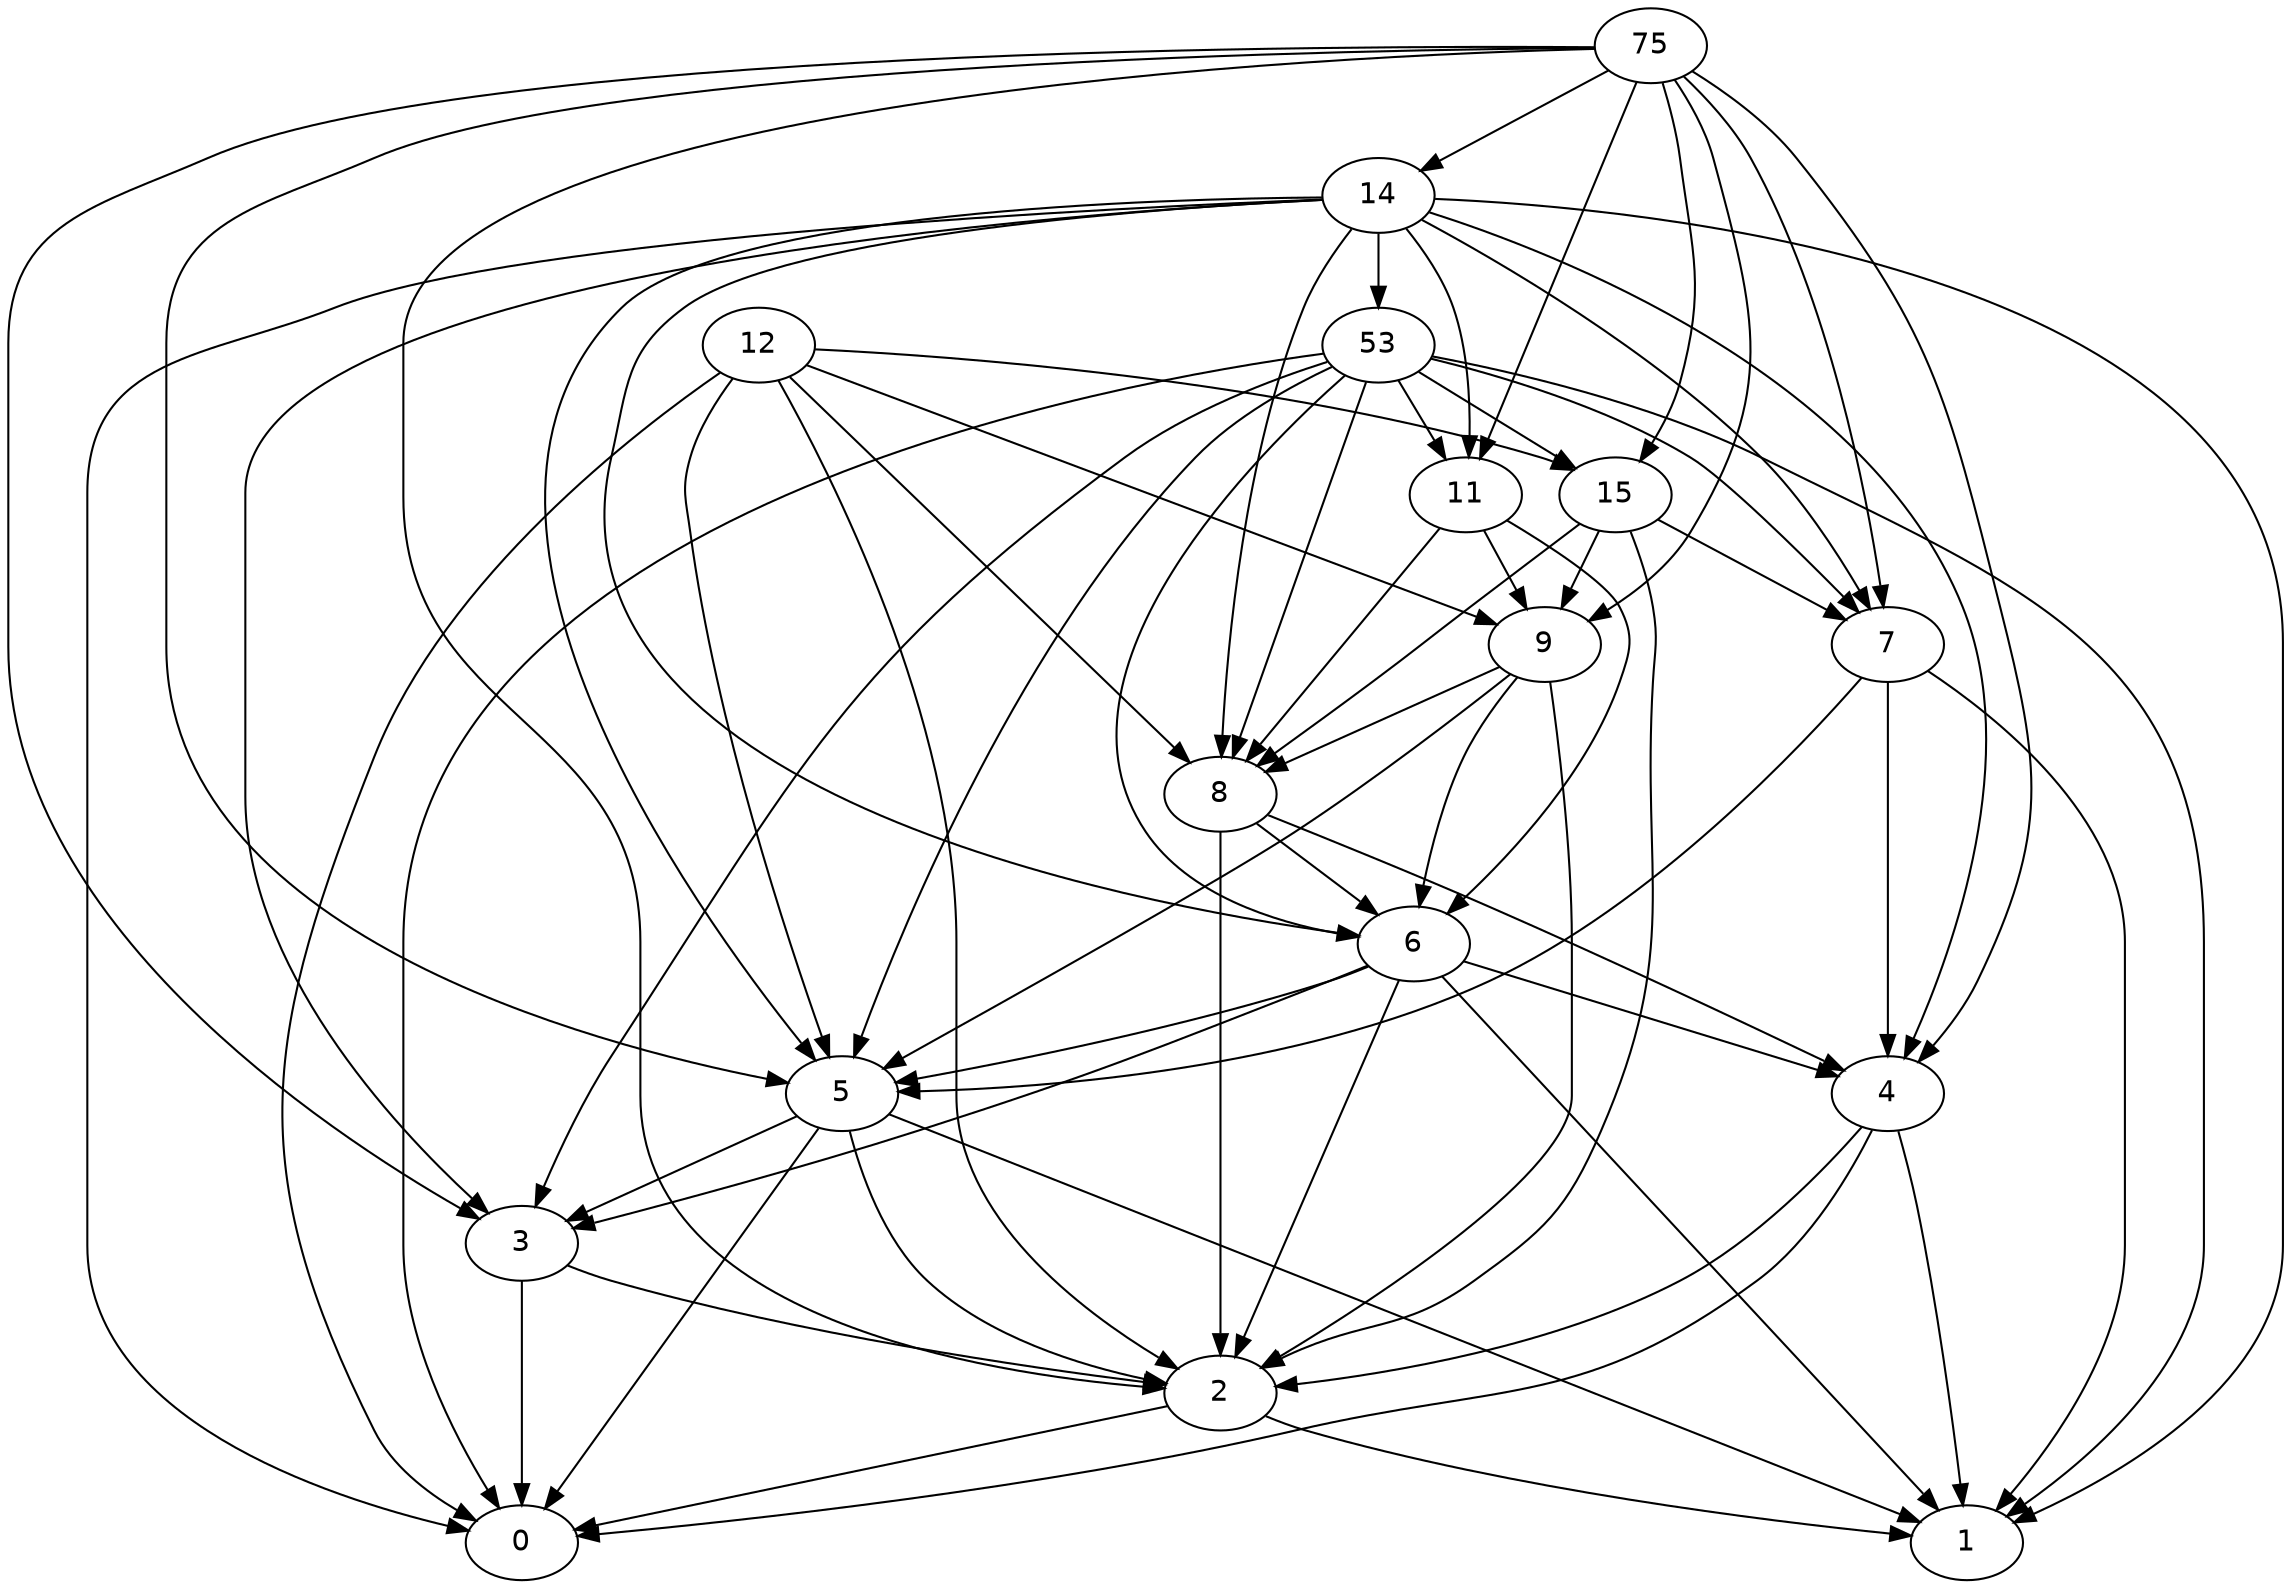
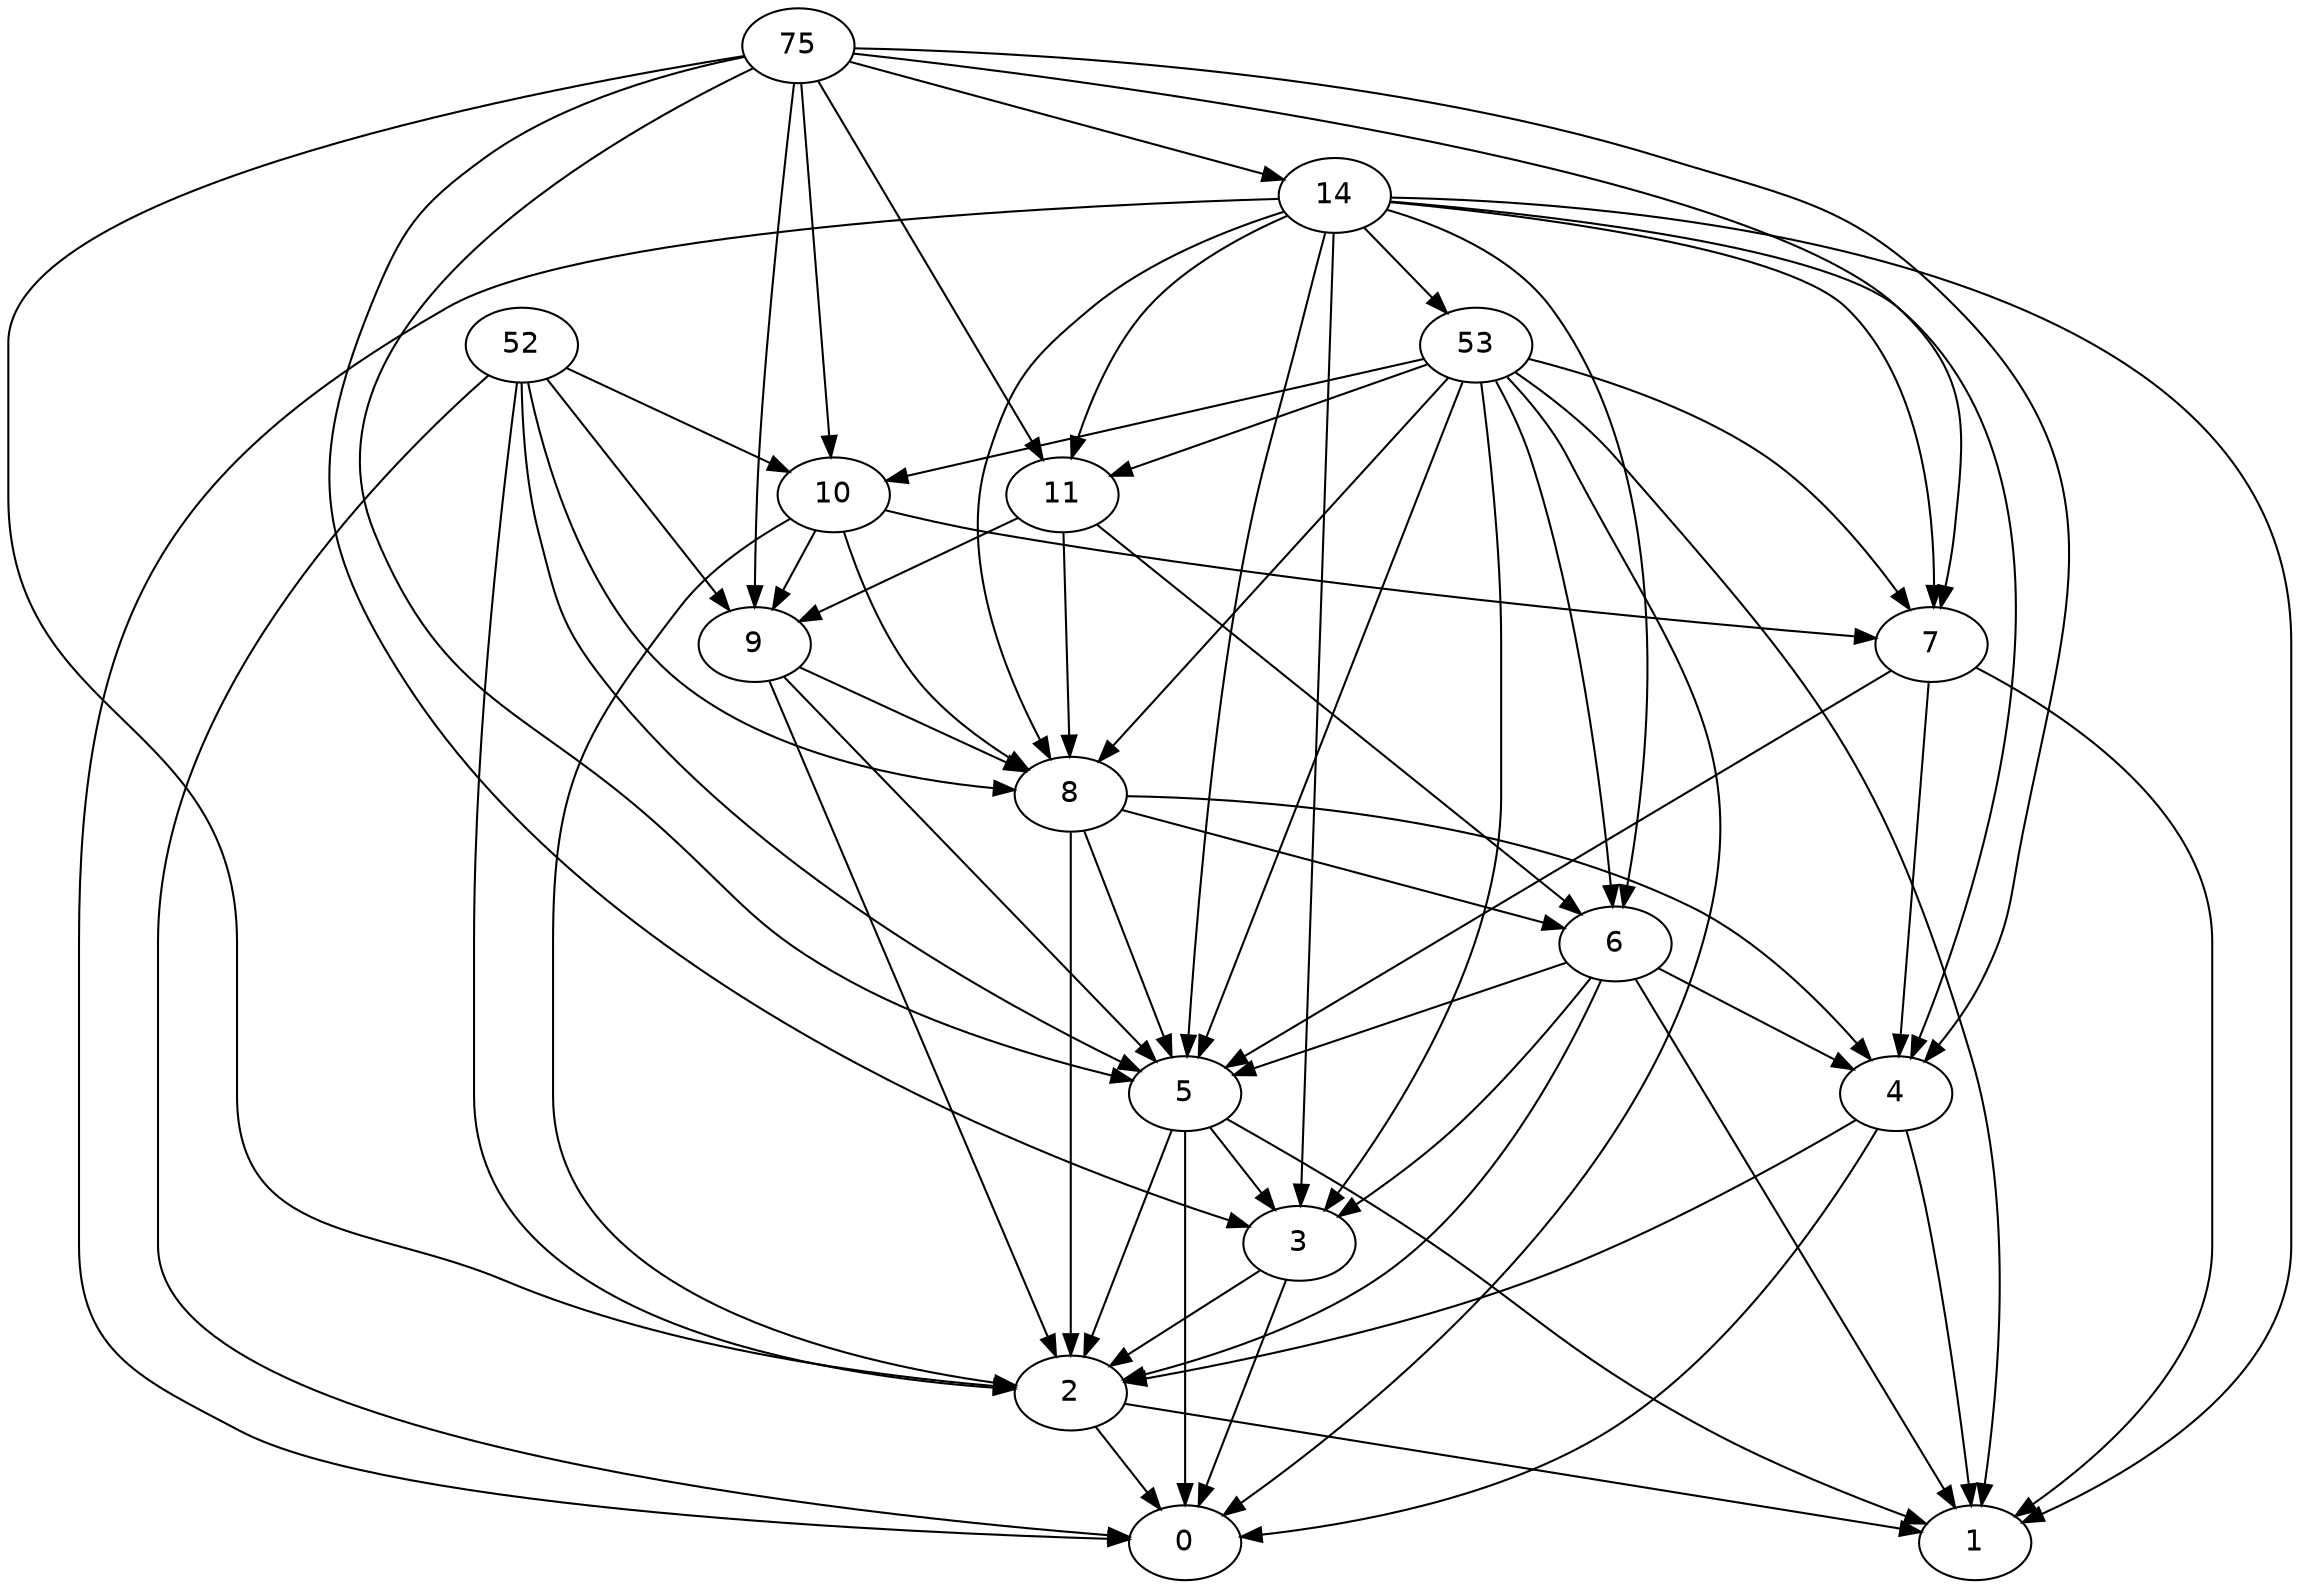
node "12": label "12" -> "52"
node "15": label "15" -> "10"
edge "9" -> "6": removed
edge "8" -> "5": added
